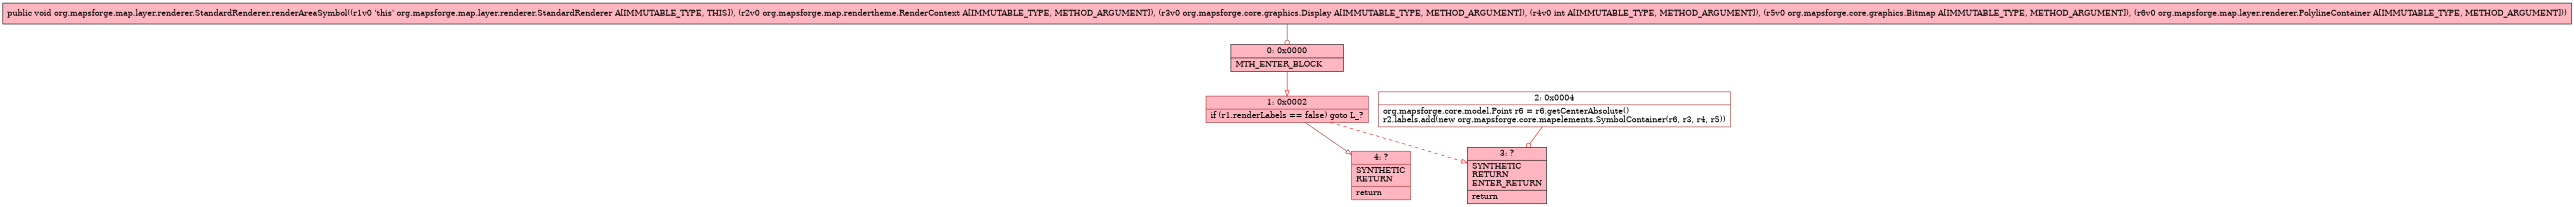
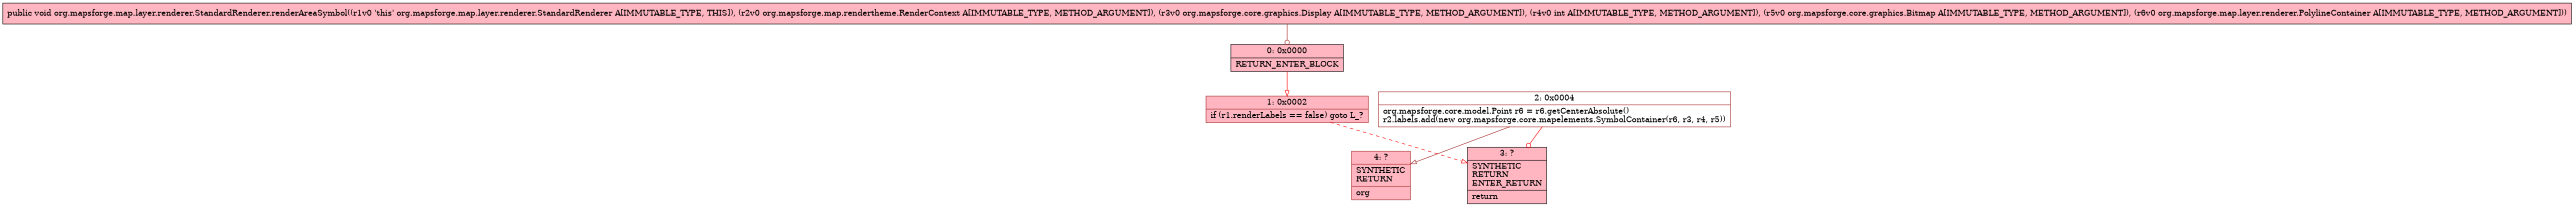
node "0: 0x0000": text "MTH_ENTER_BLOCK" -> "RETURN_ENTER_BLOCK"
edge "1: 0x0002" -> "4: ?": now "2: 0x0004" -> "4: ?"
node "4: ?": text "return" -> "org"
